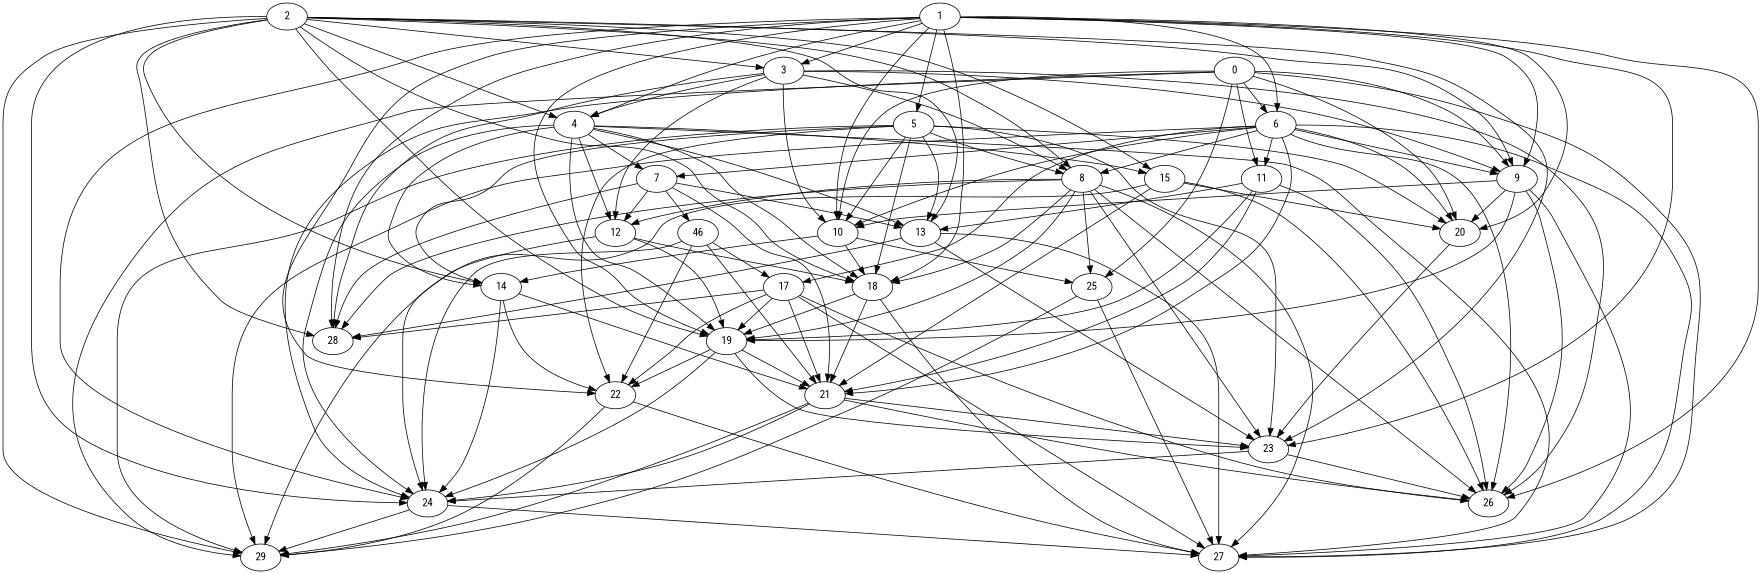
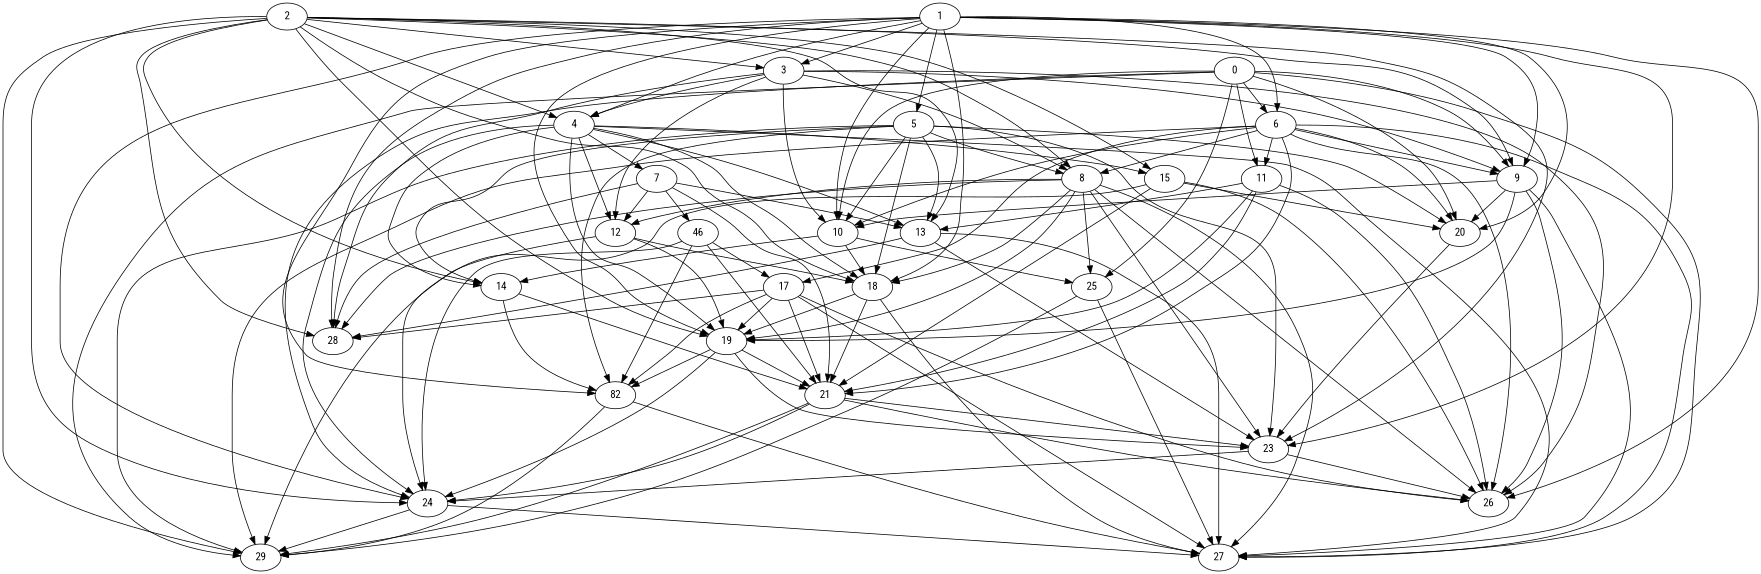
edge "6" -> "7": removed
node "22": label "22" -> "82"
edge "14" -> "24": removed
